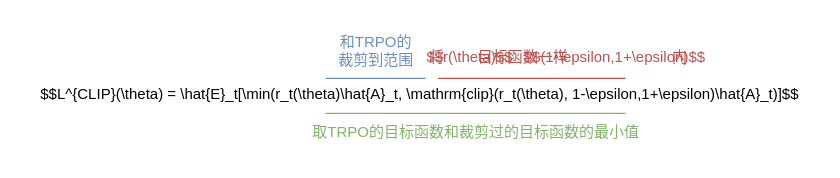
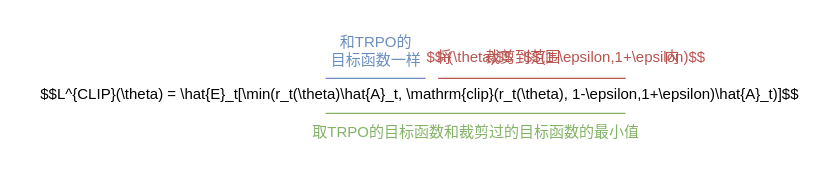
node "和TRPO的 裁剪到范围": label "和TRPO的 裁剪到范围" -> "和TRPO的 目标函数一样"
node "将 目标函数一样 内": label "将 目标函数一样 内" -> "将 裁剪到范围 内"
